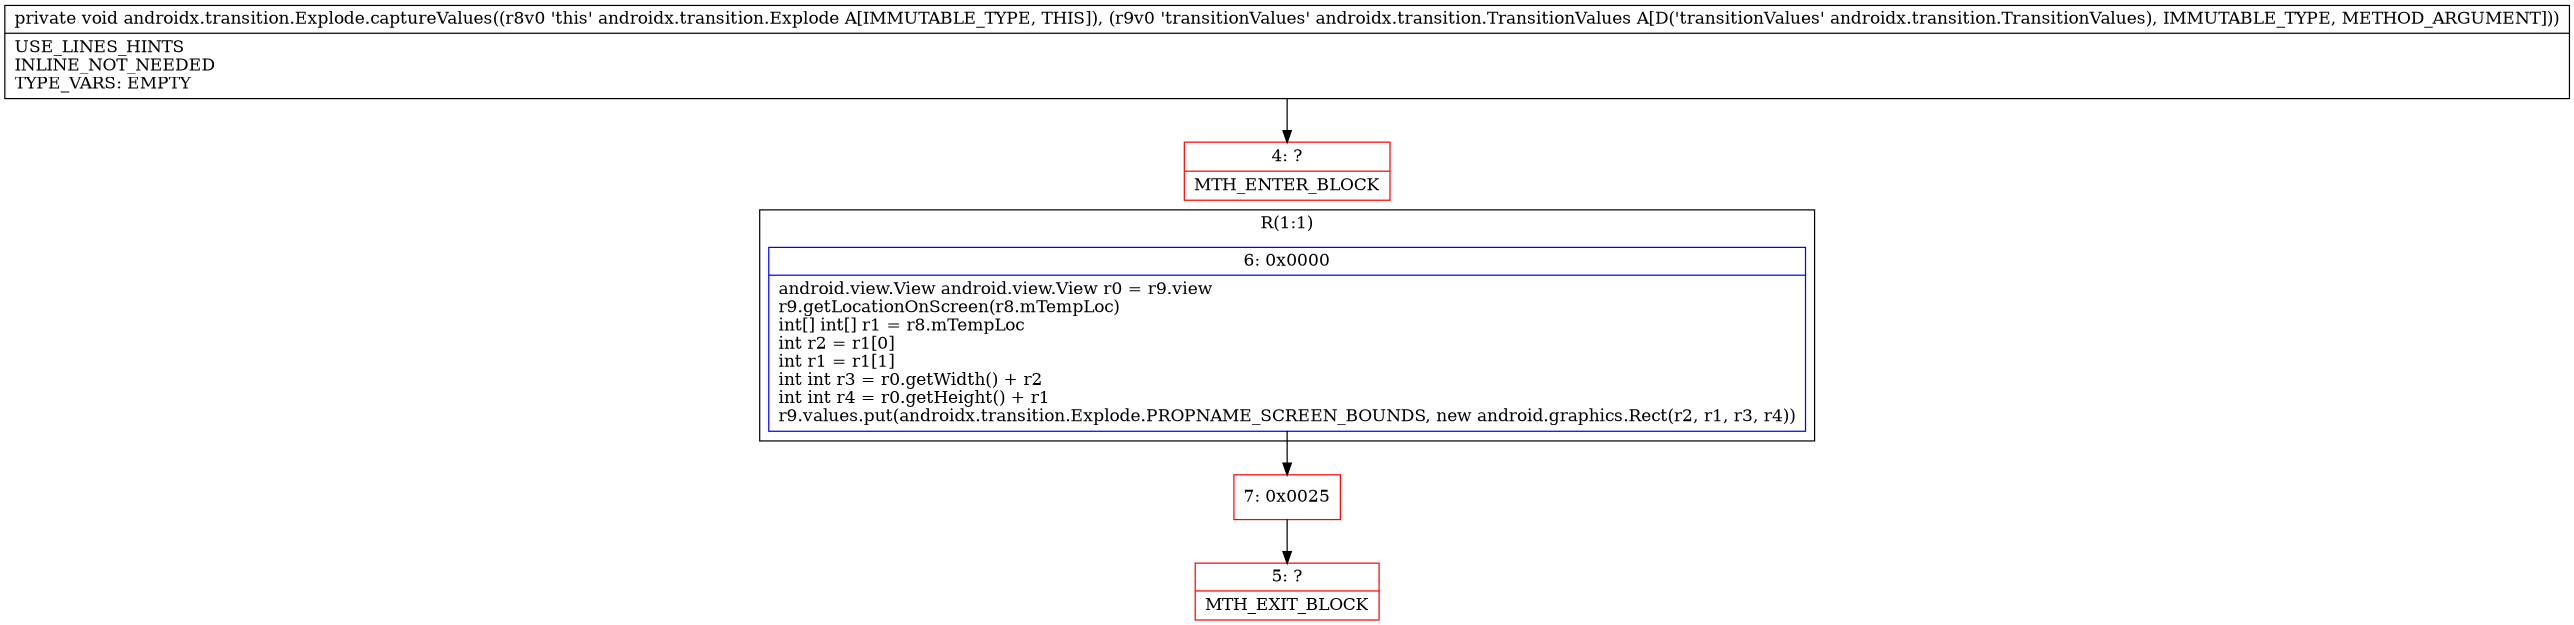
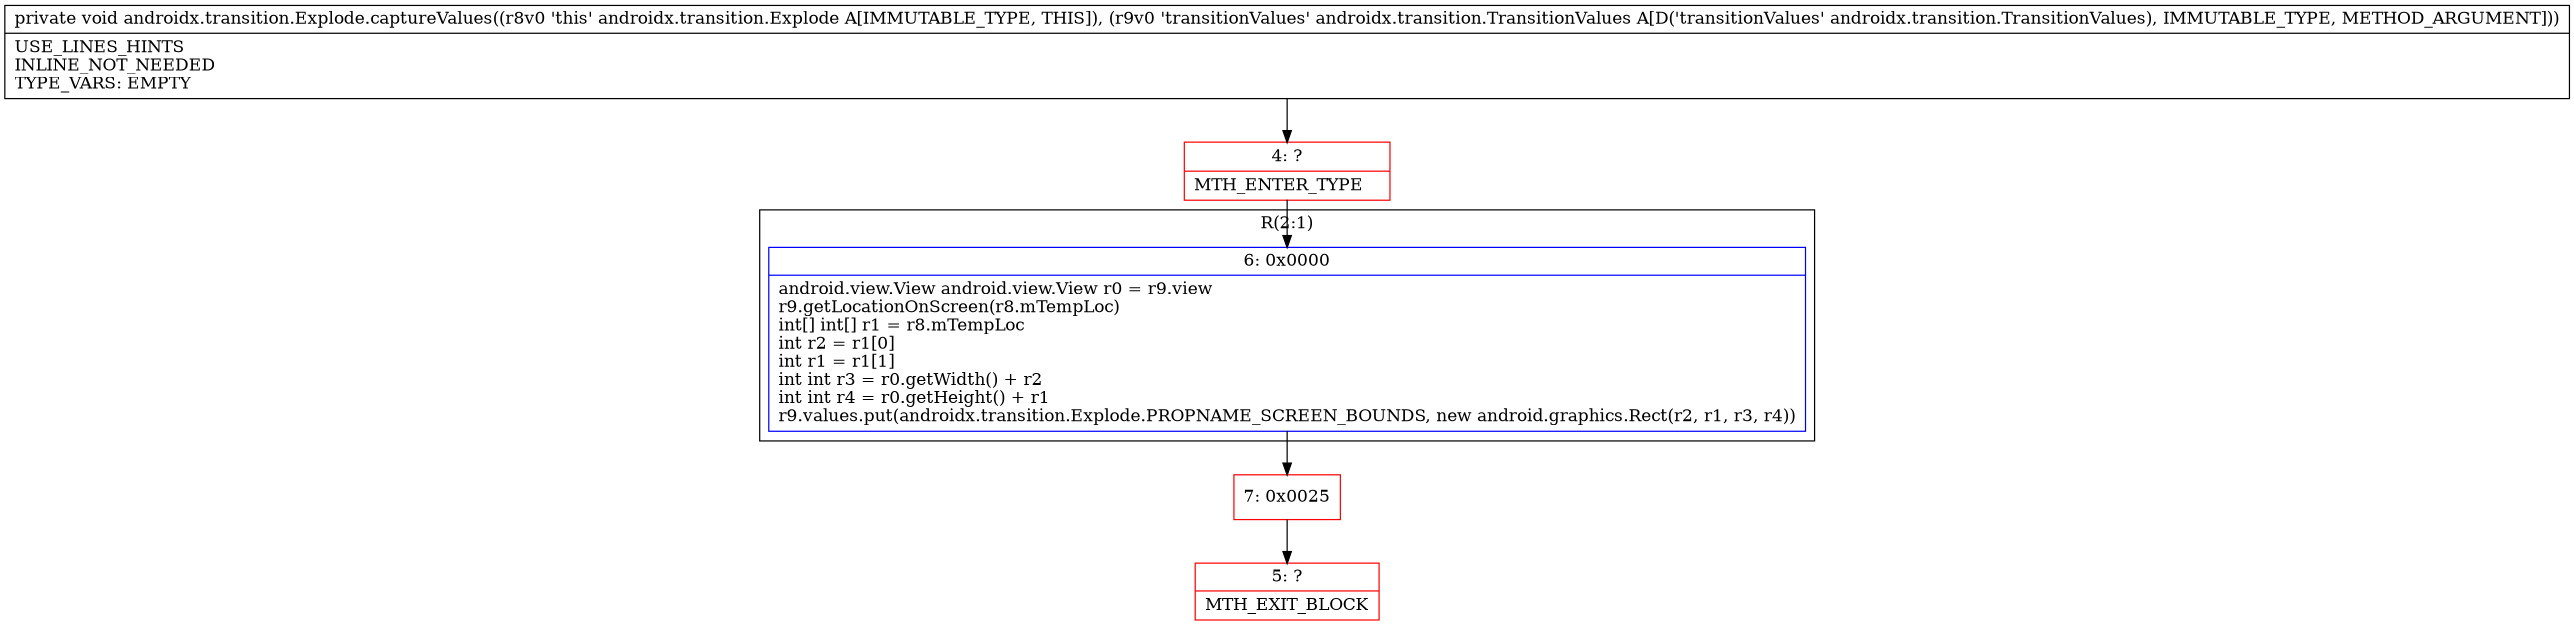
node "4: ?": text "MTH_ENTER_BLOCK" -> "MTH_ENTER_TYPE"
edge "4: ?" -> "6: 0x0000": added
cluster "R(1:1)": label "R(1:1)" -> "R(2:1)"
